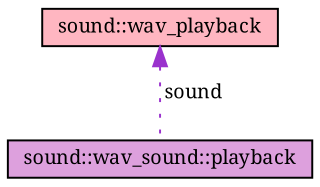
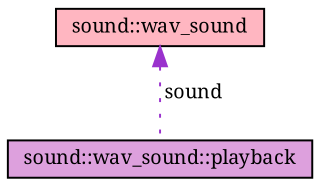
node "sound::wav_playback": label "sound::wav_playback" -> "sound::wav_sound"
